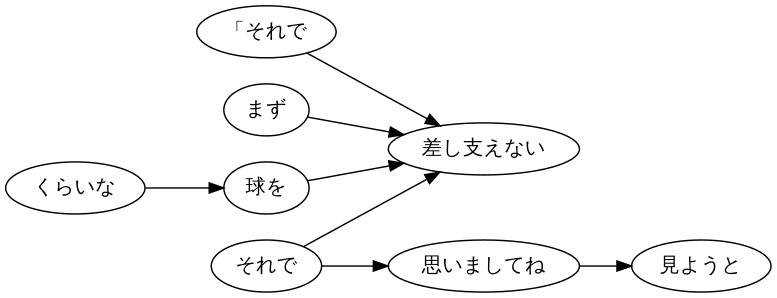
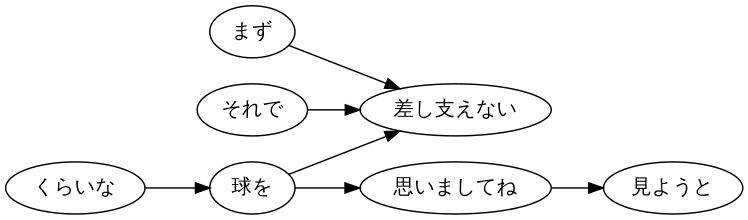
node "「それで": removed
edge "それで" -> "思いましてね": now "球を" -> "思いましてね"
